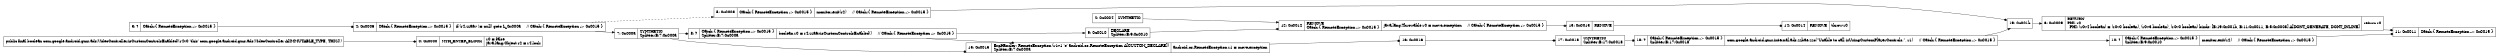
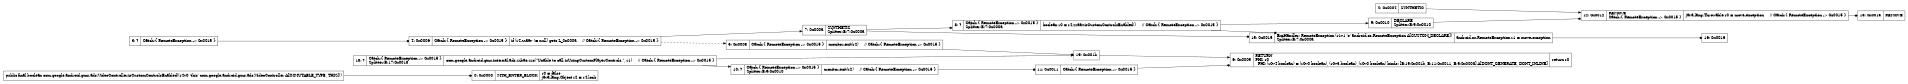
node "14: 0x0014": removed
edge "6: 0x0009" -> "11: 0x0011": reversed
node "17: 0x0018": removed
